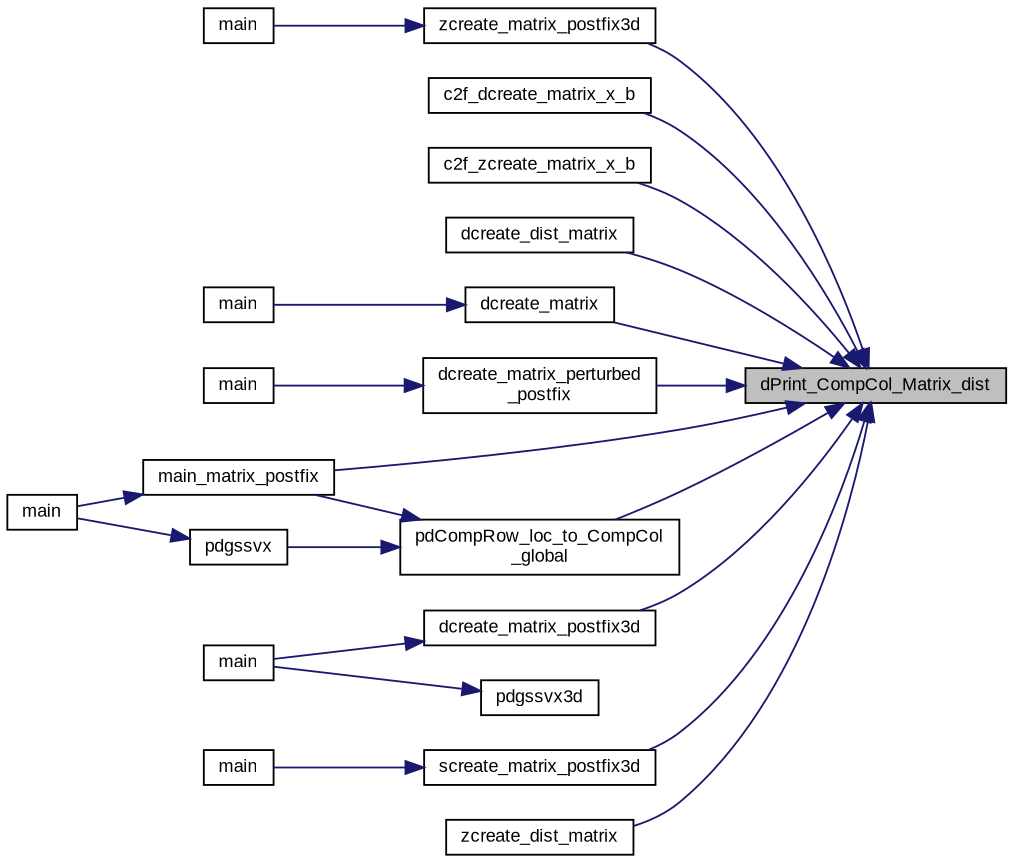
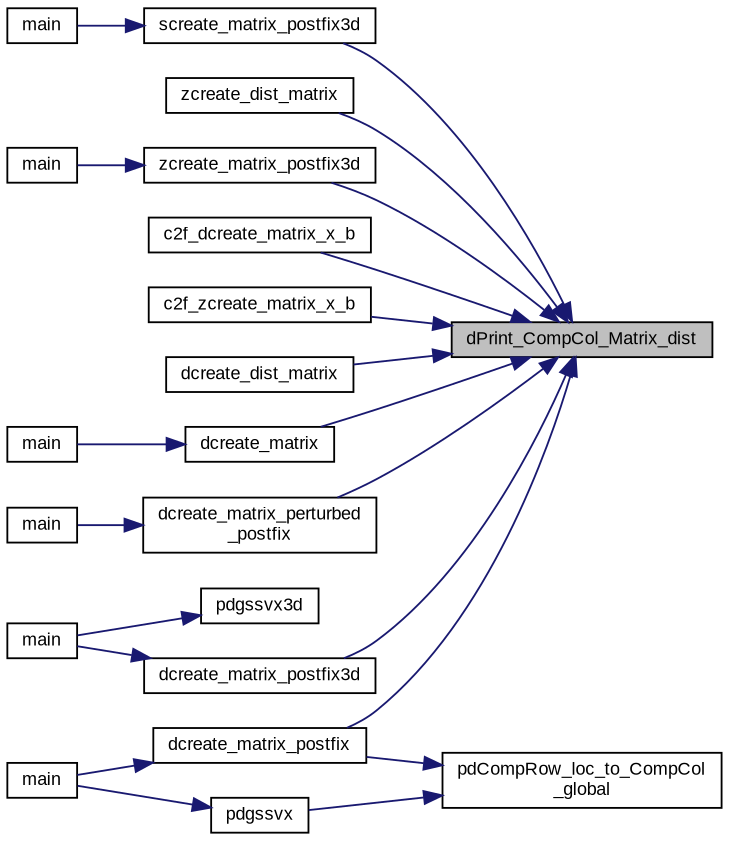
edge "pdCompRow_loc_to_CompCol _global" -> "dPrint_CompCol_Matrix_dist": removed
node "main_matrix_postfix": label "main_matrix_postfix" -> "dcreate_matrix_postfix"
